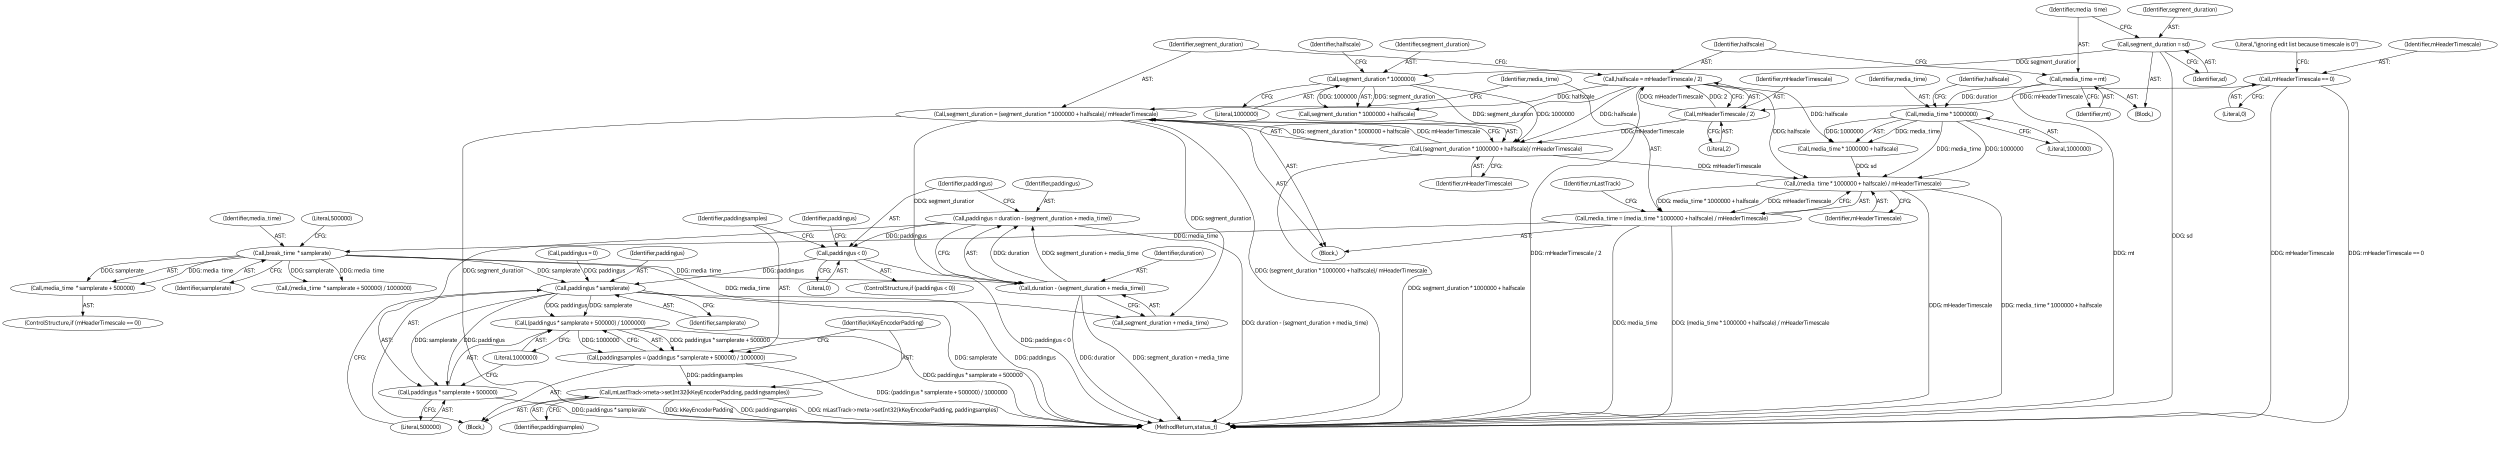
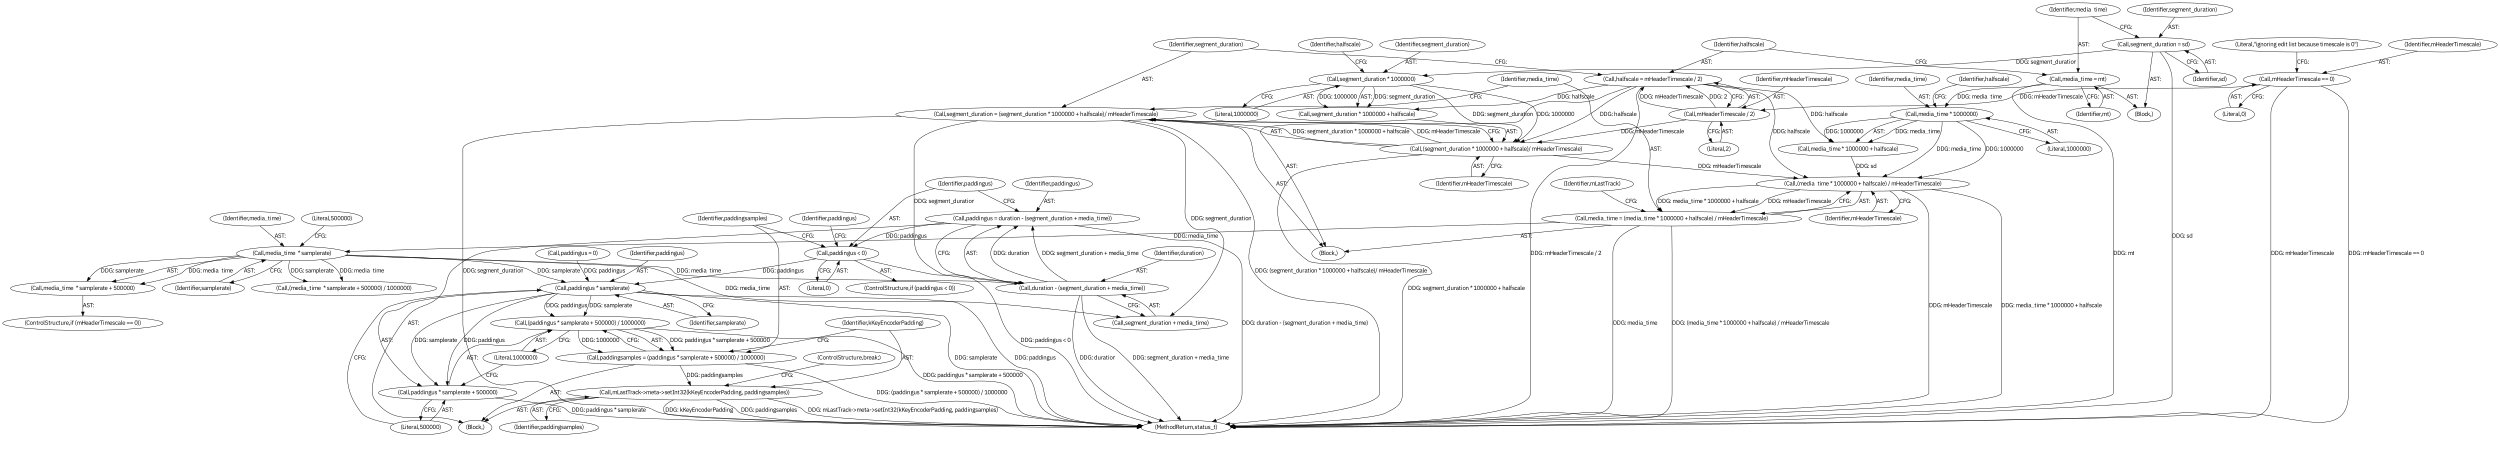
edge "(Call,media_time = mt)" -> "(Call,media_time * 1000000)": label "DDG: duration" -> "DDG: media_time"
node "(Call,break_time  * samplerate)": label "(Call,break_time  * samplerate)" -> "(Call,media_time  * samplerate)"
node "(ControlStructure,break;)": added
